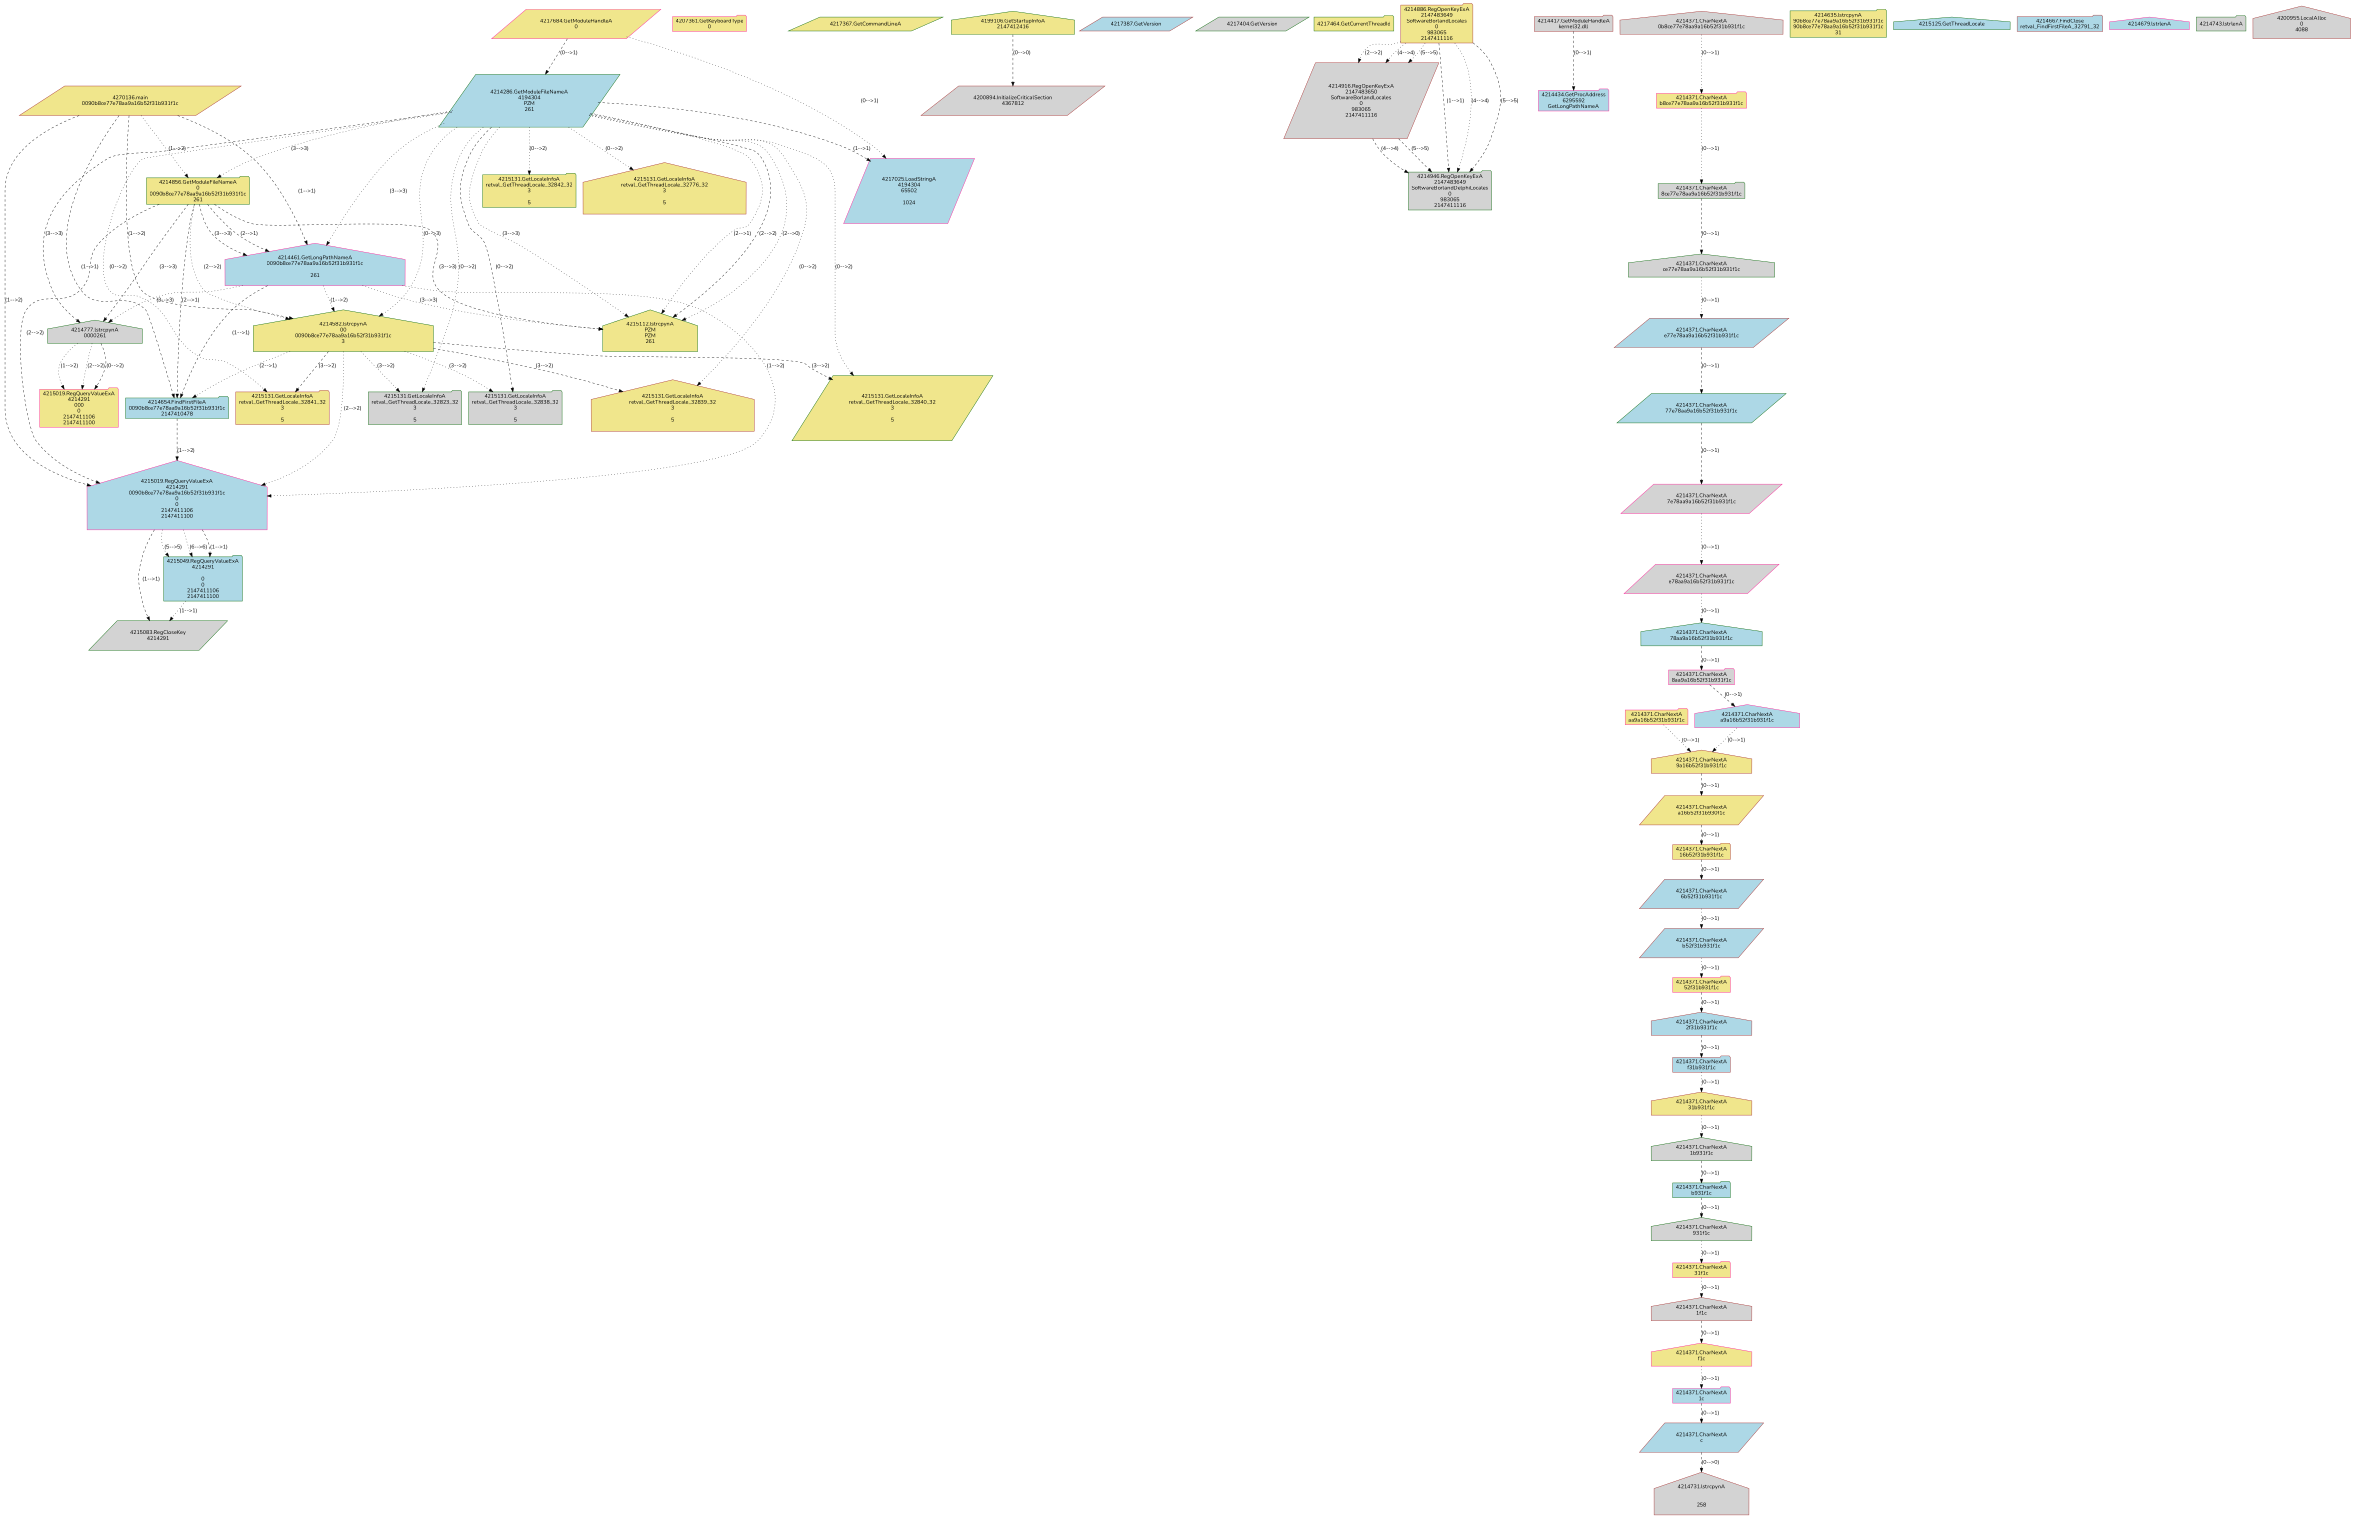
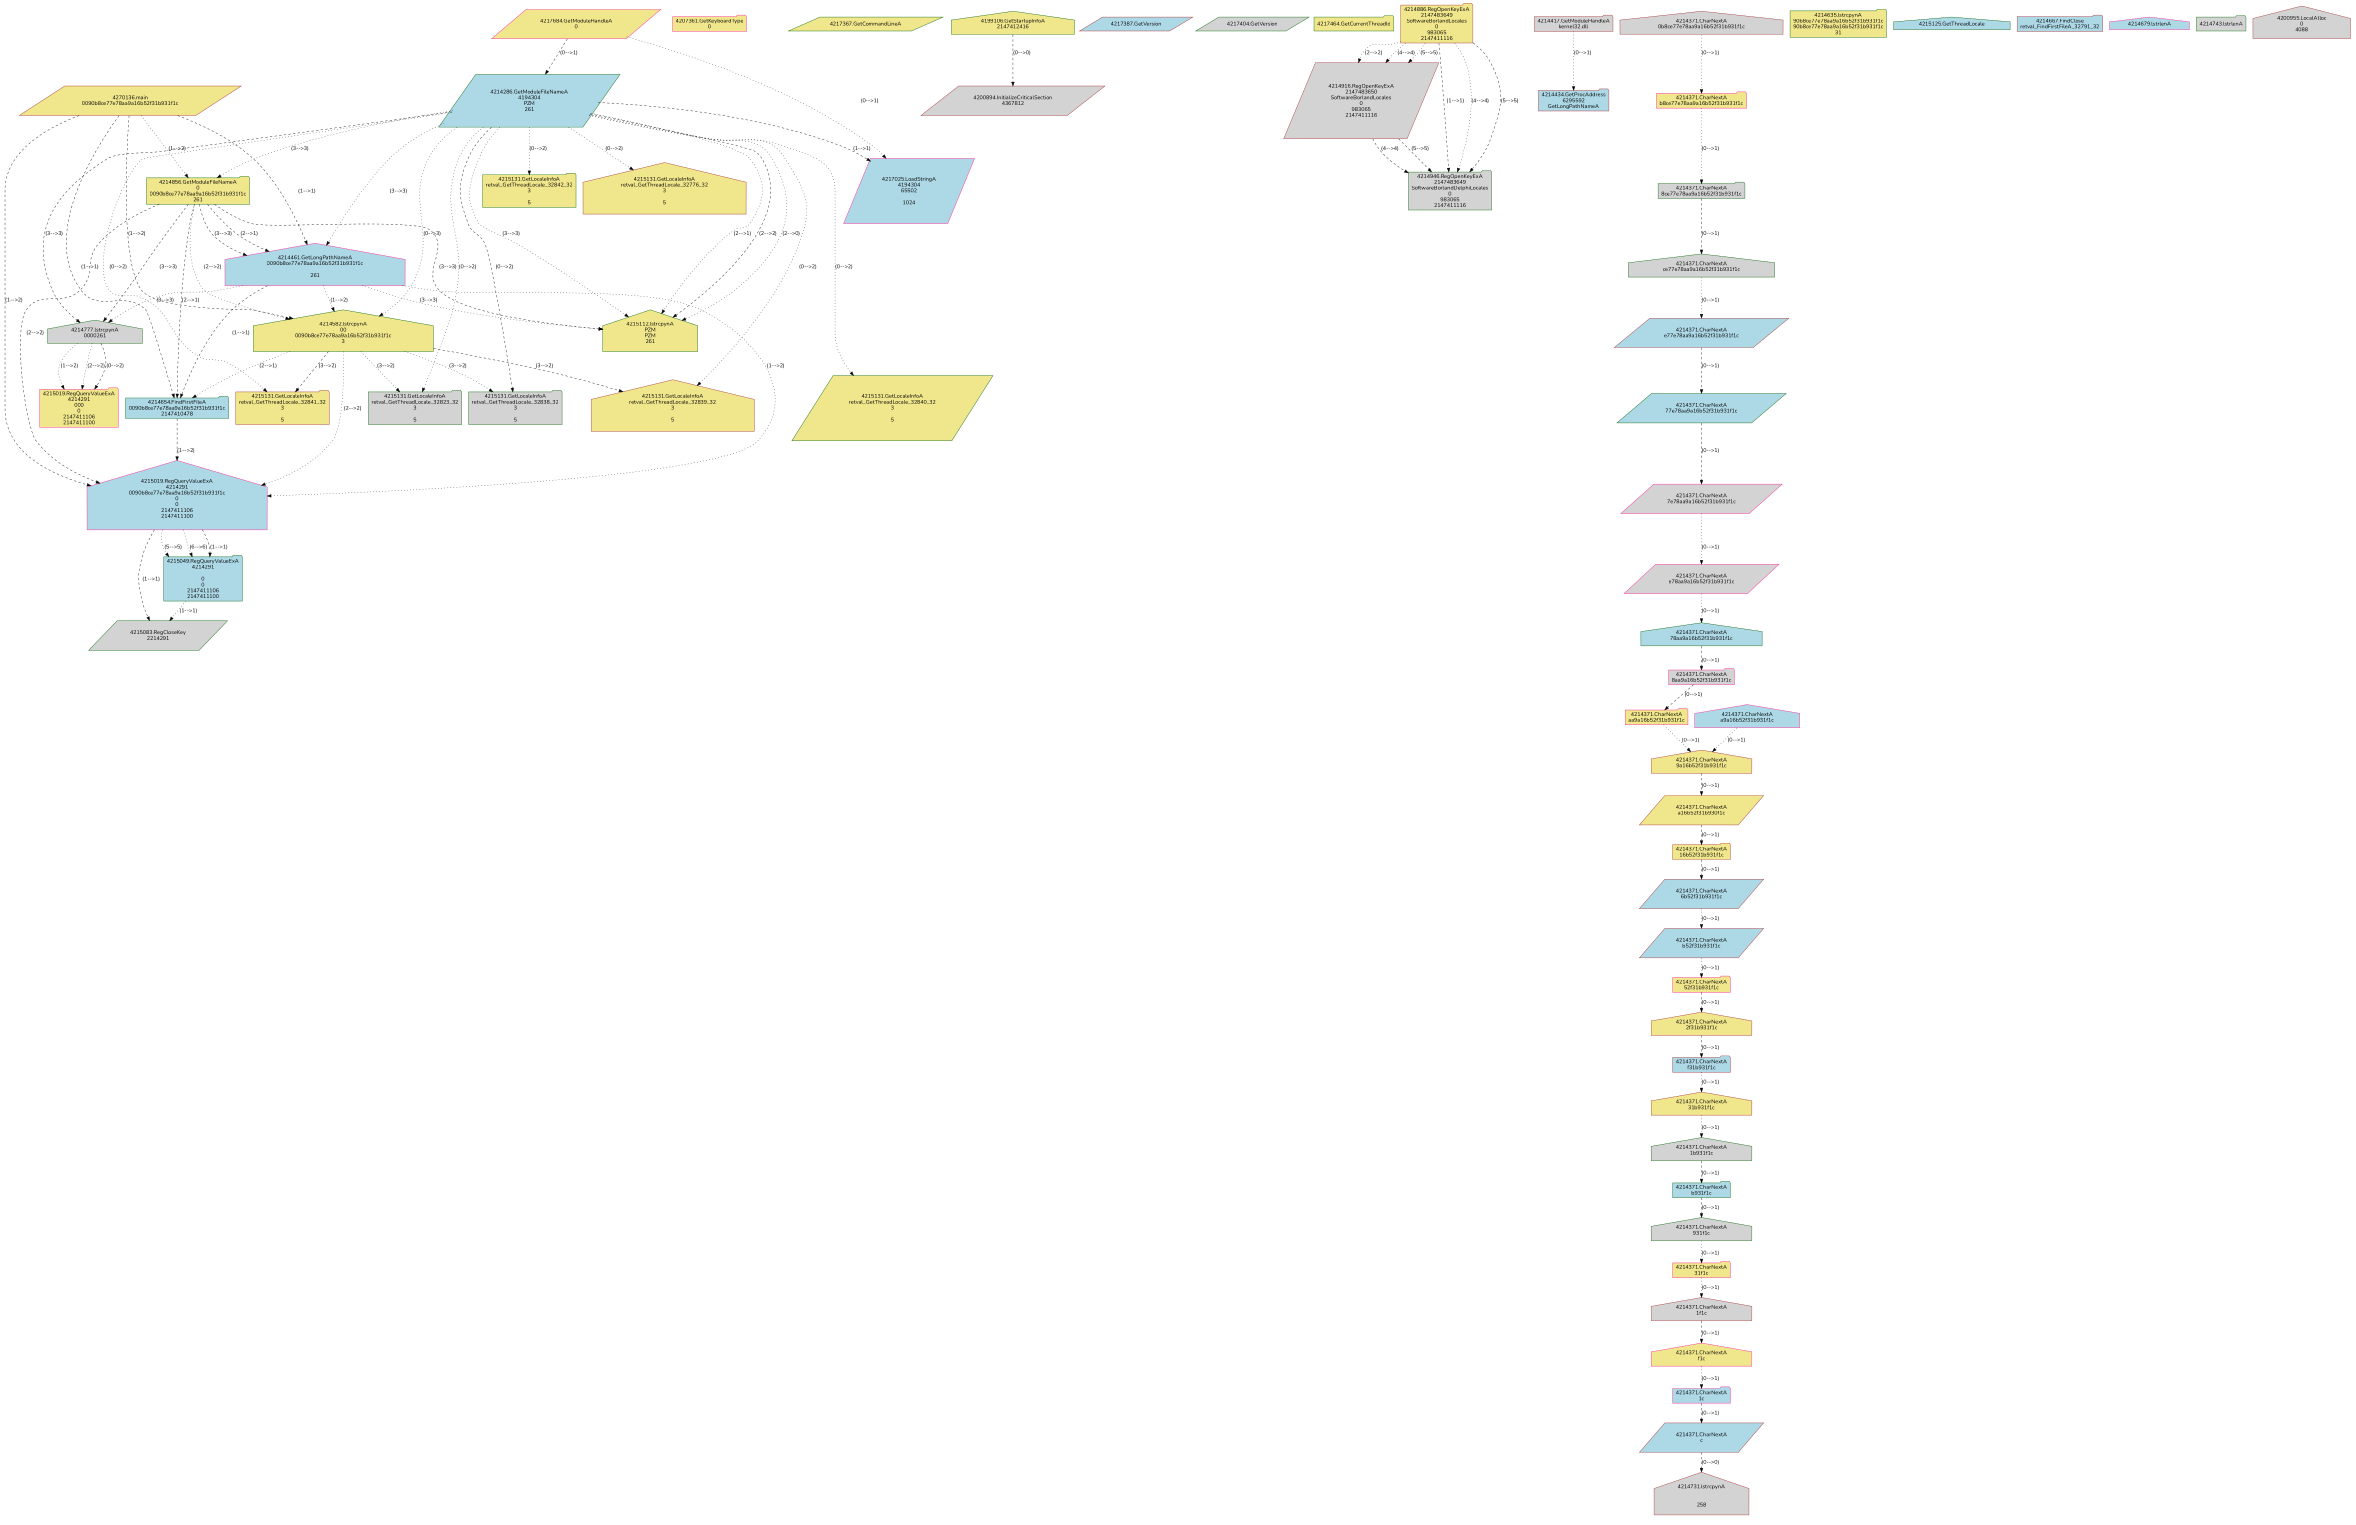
edge "4214417.GetModuleHandleA kernel32.dll" -> "4214434.GetProcAddress 6295592 GetLongPathNameA": style dashed -> dotted
node "4214434.GetProcAddress 6295592 GetLongPathNameA": color deeppink -> brown
edge "4214582.lstrcpynA 00 0090b8ce77e78aa9a16b52f31b931f1c 3" -> "4215131.GetLocaleInfoA retval_GetThreadLocale_32840_32 3 5": removed, label "(3-->2)"
node "4215083.RegCloseKey 4214291": label "4215083.RegCloseKey 4214291" -> "4215083.RegCloseKey 2214291"
edge "4214371.CharNextA 8aa9a16b52f31b931f1c" -> "4214371.CharNextA a9a16b52f31b931f1c": now "4214371.CharNextA 8aa9a16b52f31b931f1c" -> "4214371.CharNextA aa9a16b52f31b931f1c"
node "4214371.CharNextA 2f31b931f1c": fillcolor lightblue -> khaki
